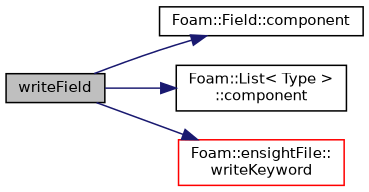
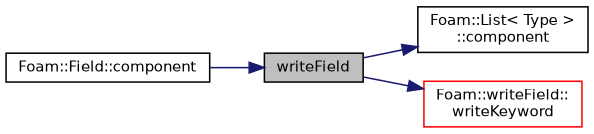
edge "writeField" -> "Foam::Field::component": reversed
node "Foam::ensightFile:: writeKeyword": label "Foam::ensightFile:: writeKeyword" -> "Foam::writeField:: writeKeyword"
